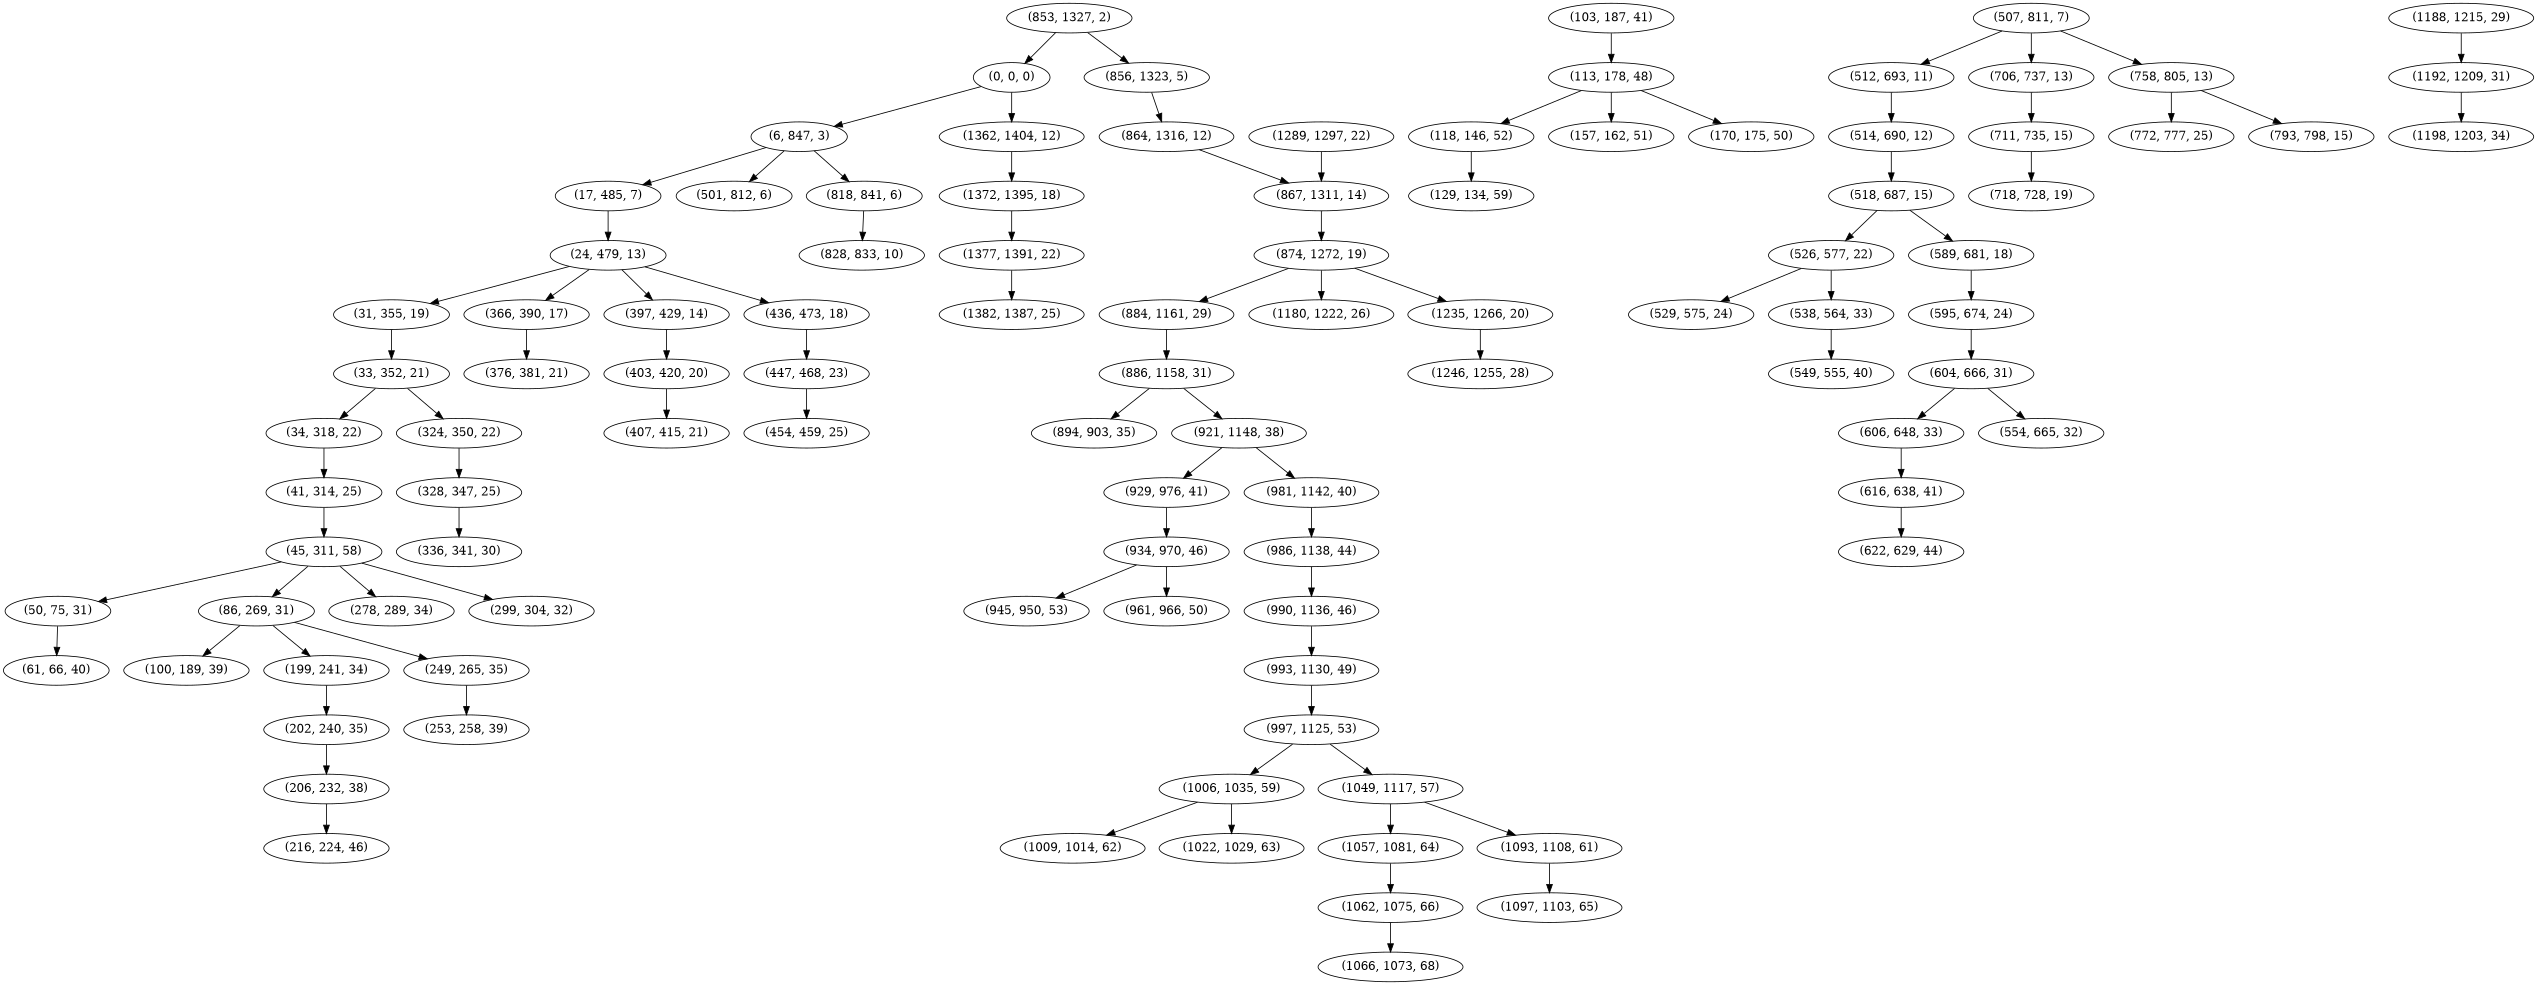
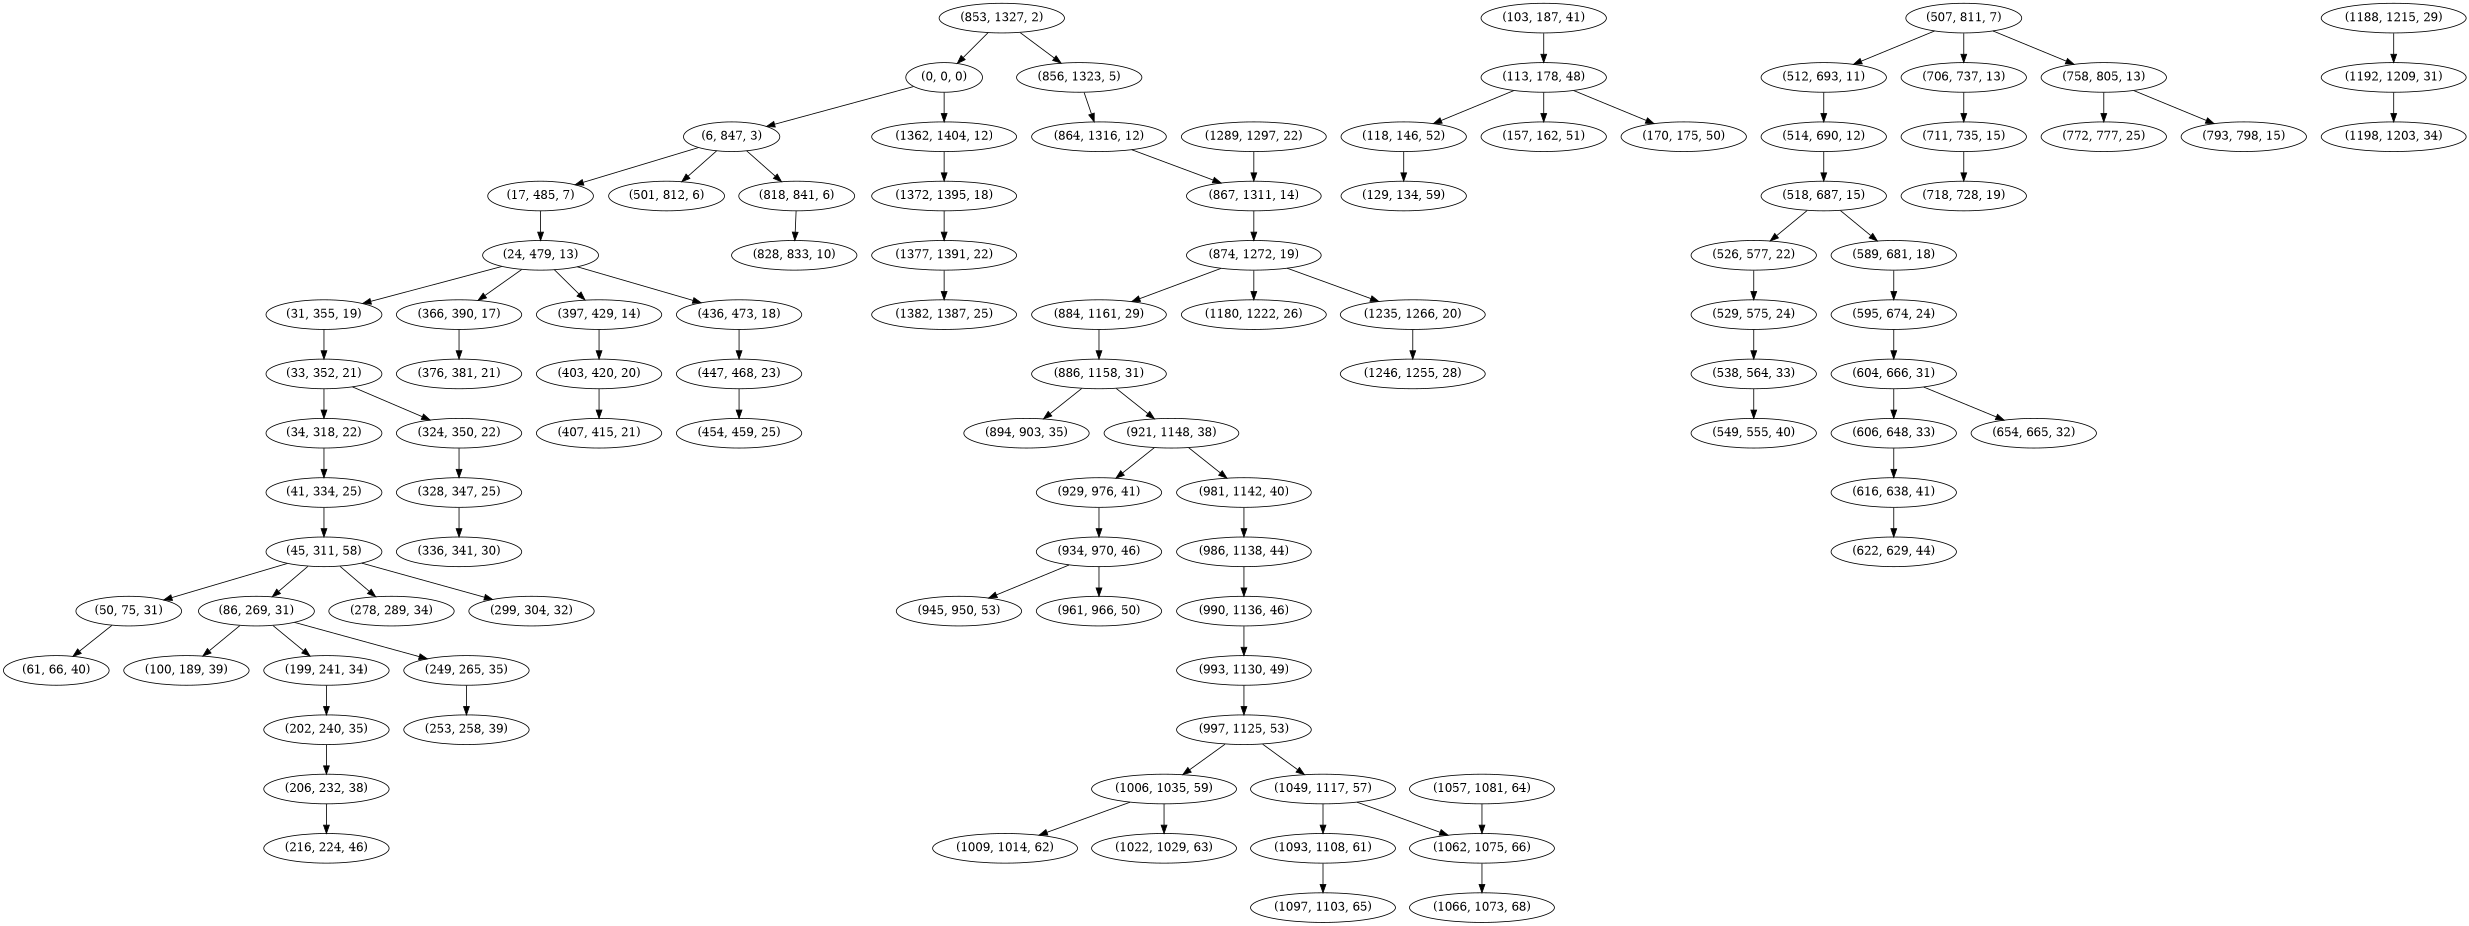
edge "(526, 577, 22)" -> "(538, 564, 33)": now "(529, 575, 24)" -> "(538, 564, 33)"
node "(554, 665, 32)": label "(554, 665, 32)" -> "(654, 665, 32)"
node "(41, 314, 25)": label "(41, 314, 25)" -> "(41, 334, 25)"
edge "(1049, 1117, 57)" -> "(1057, 1081, 64)": now "(1049, 1117, 57)" -> "(1062, 1075, 66)"
